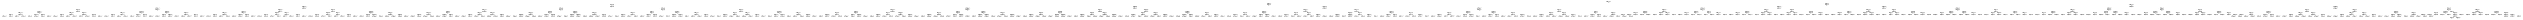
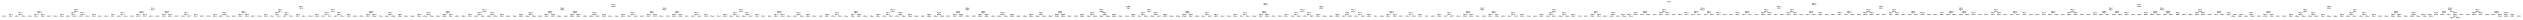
node "Node{data=[9236, 9236]}": added
